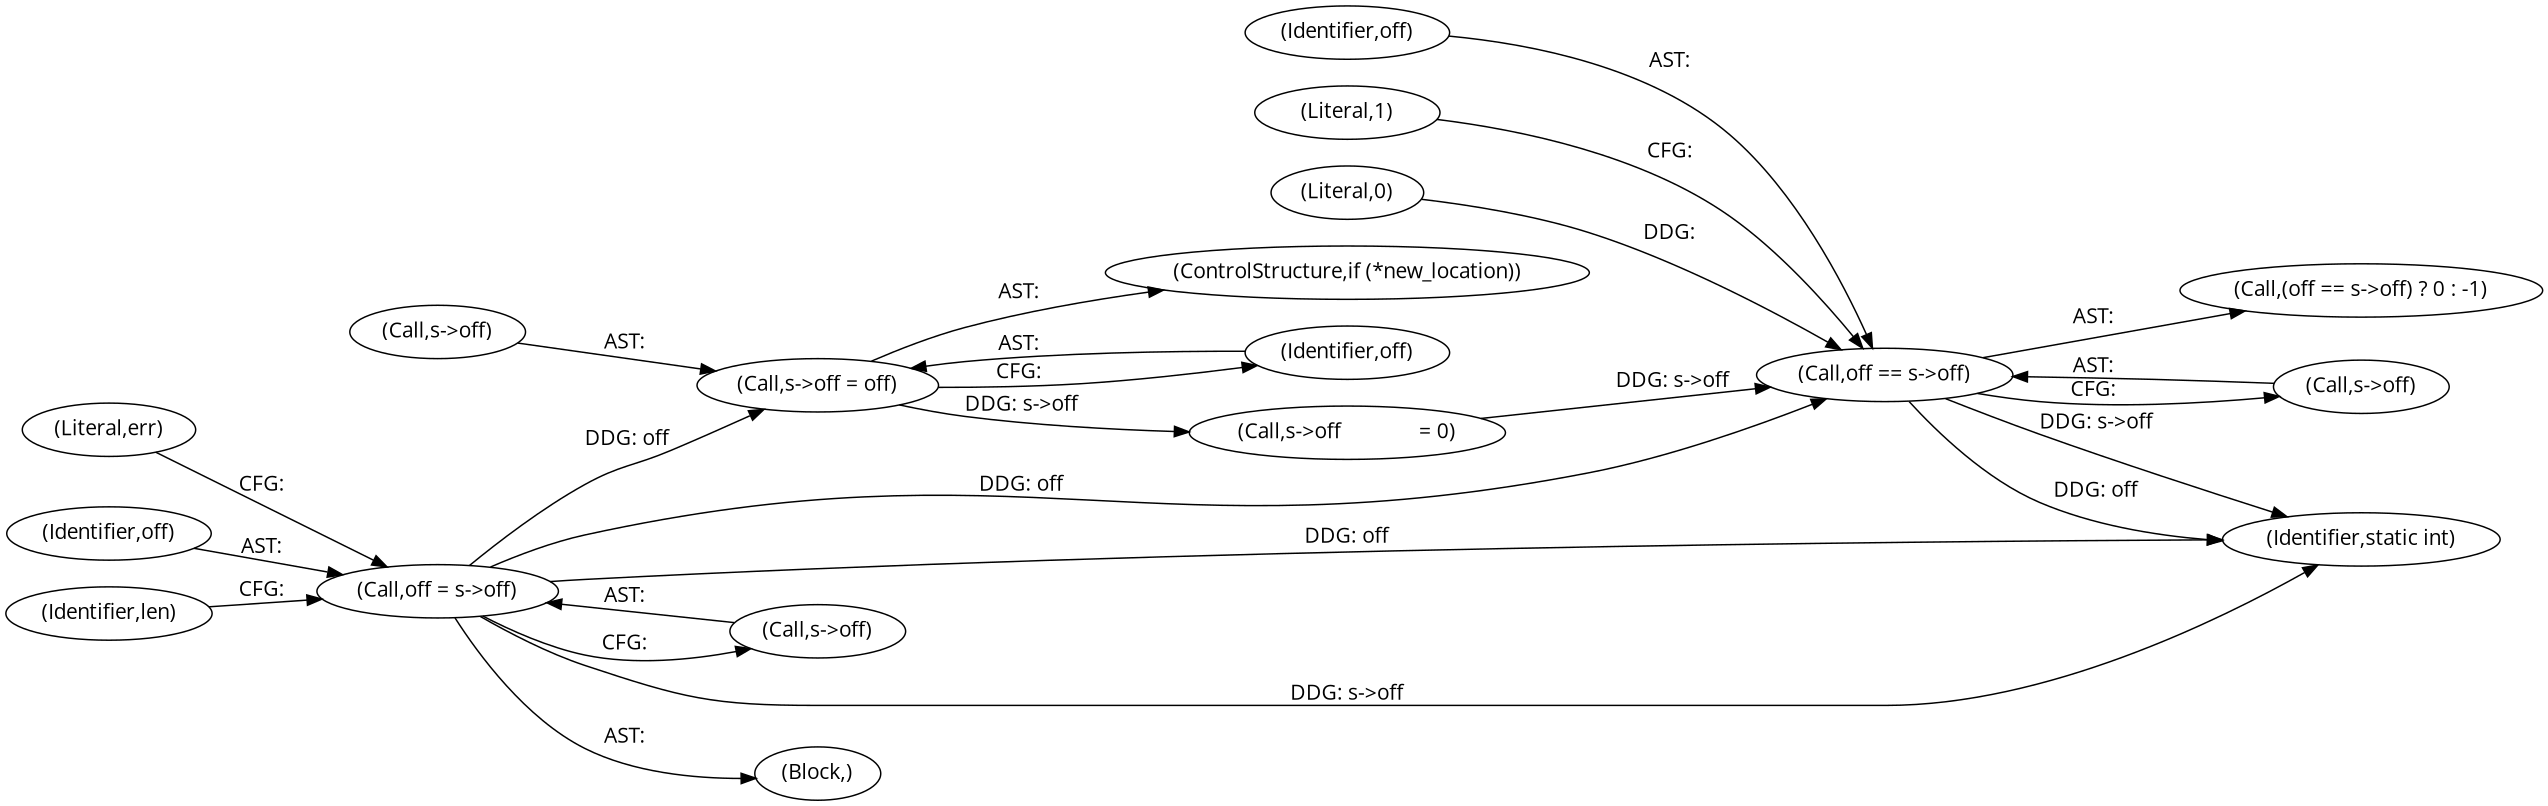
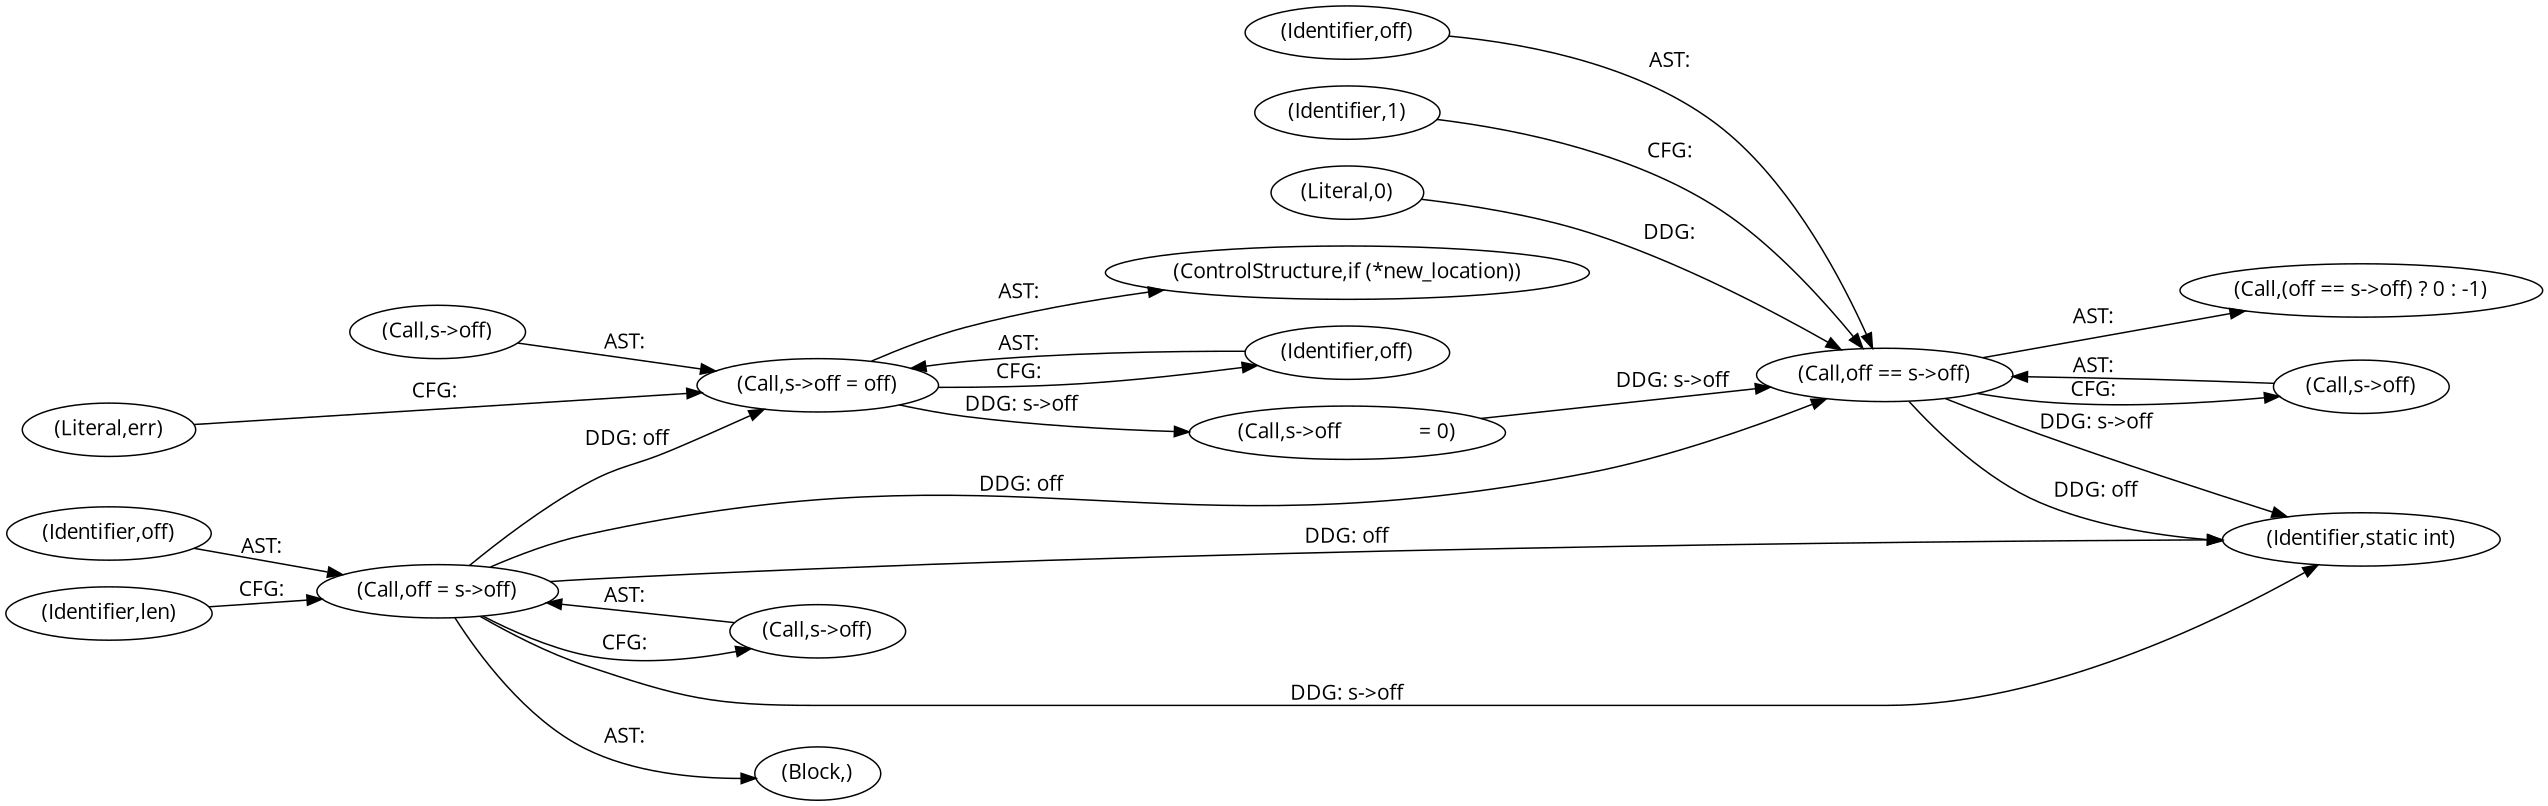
node "(Literal,1)": label "(Literal,1)" -> "(Identifier,1)"
edge "(Literal,err)" -> "(Call,off = s->off)": now "(Literal,err)" -> "(Call,s->off = off)"
